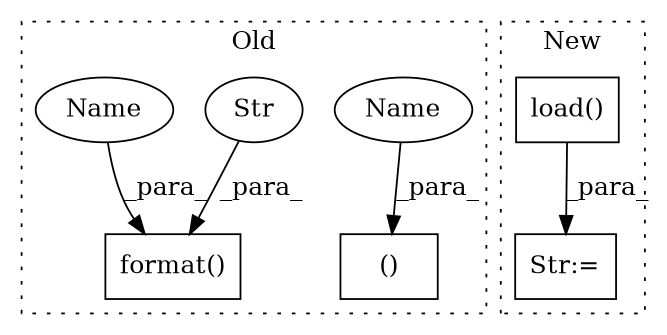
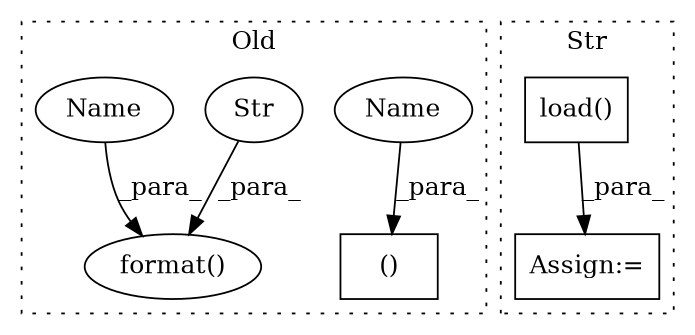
cluster "New": label "New" -> "Str"
node "format()": shape box -> ellipse
node "Str:=": label "Str:=" -> "Assign:="
